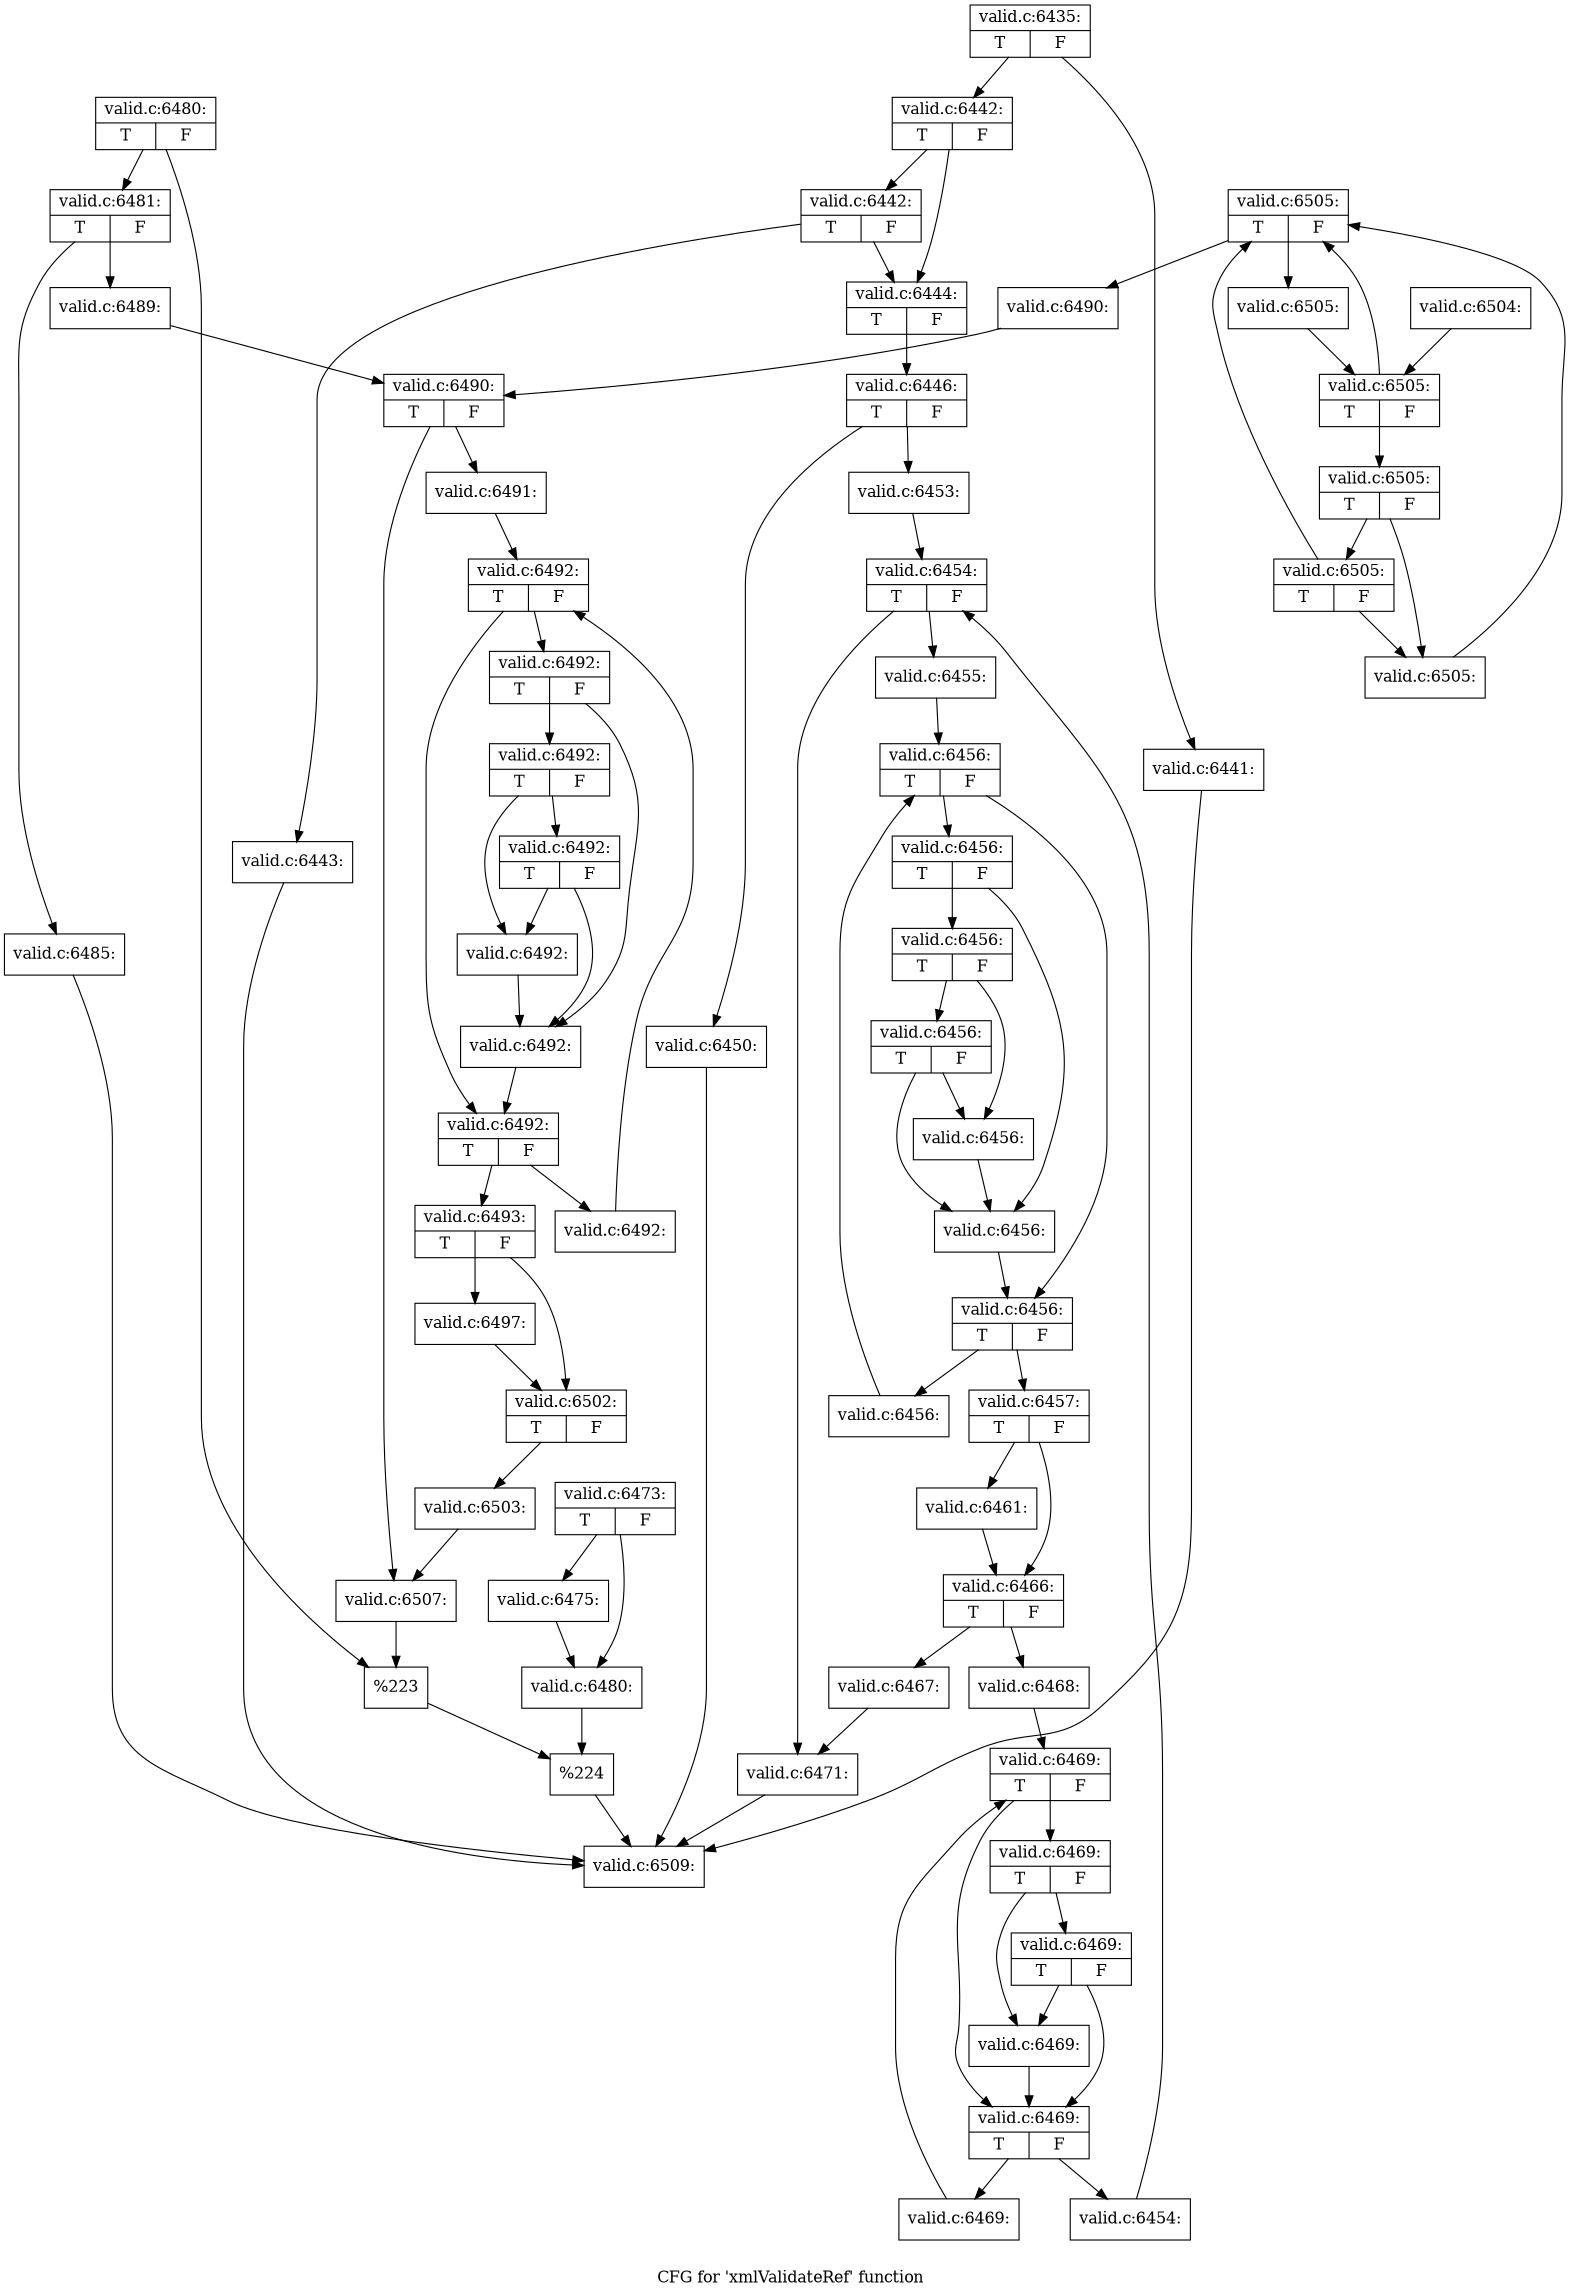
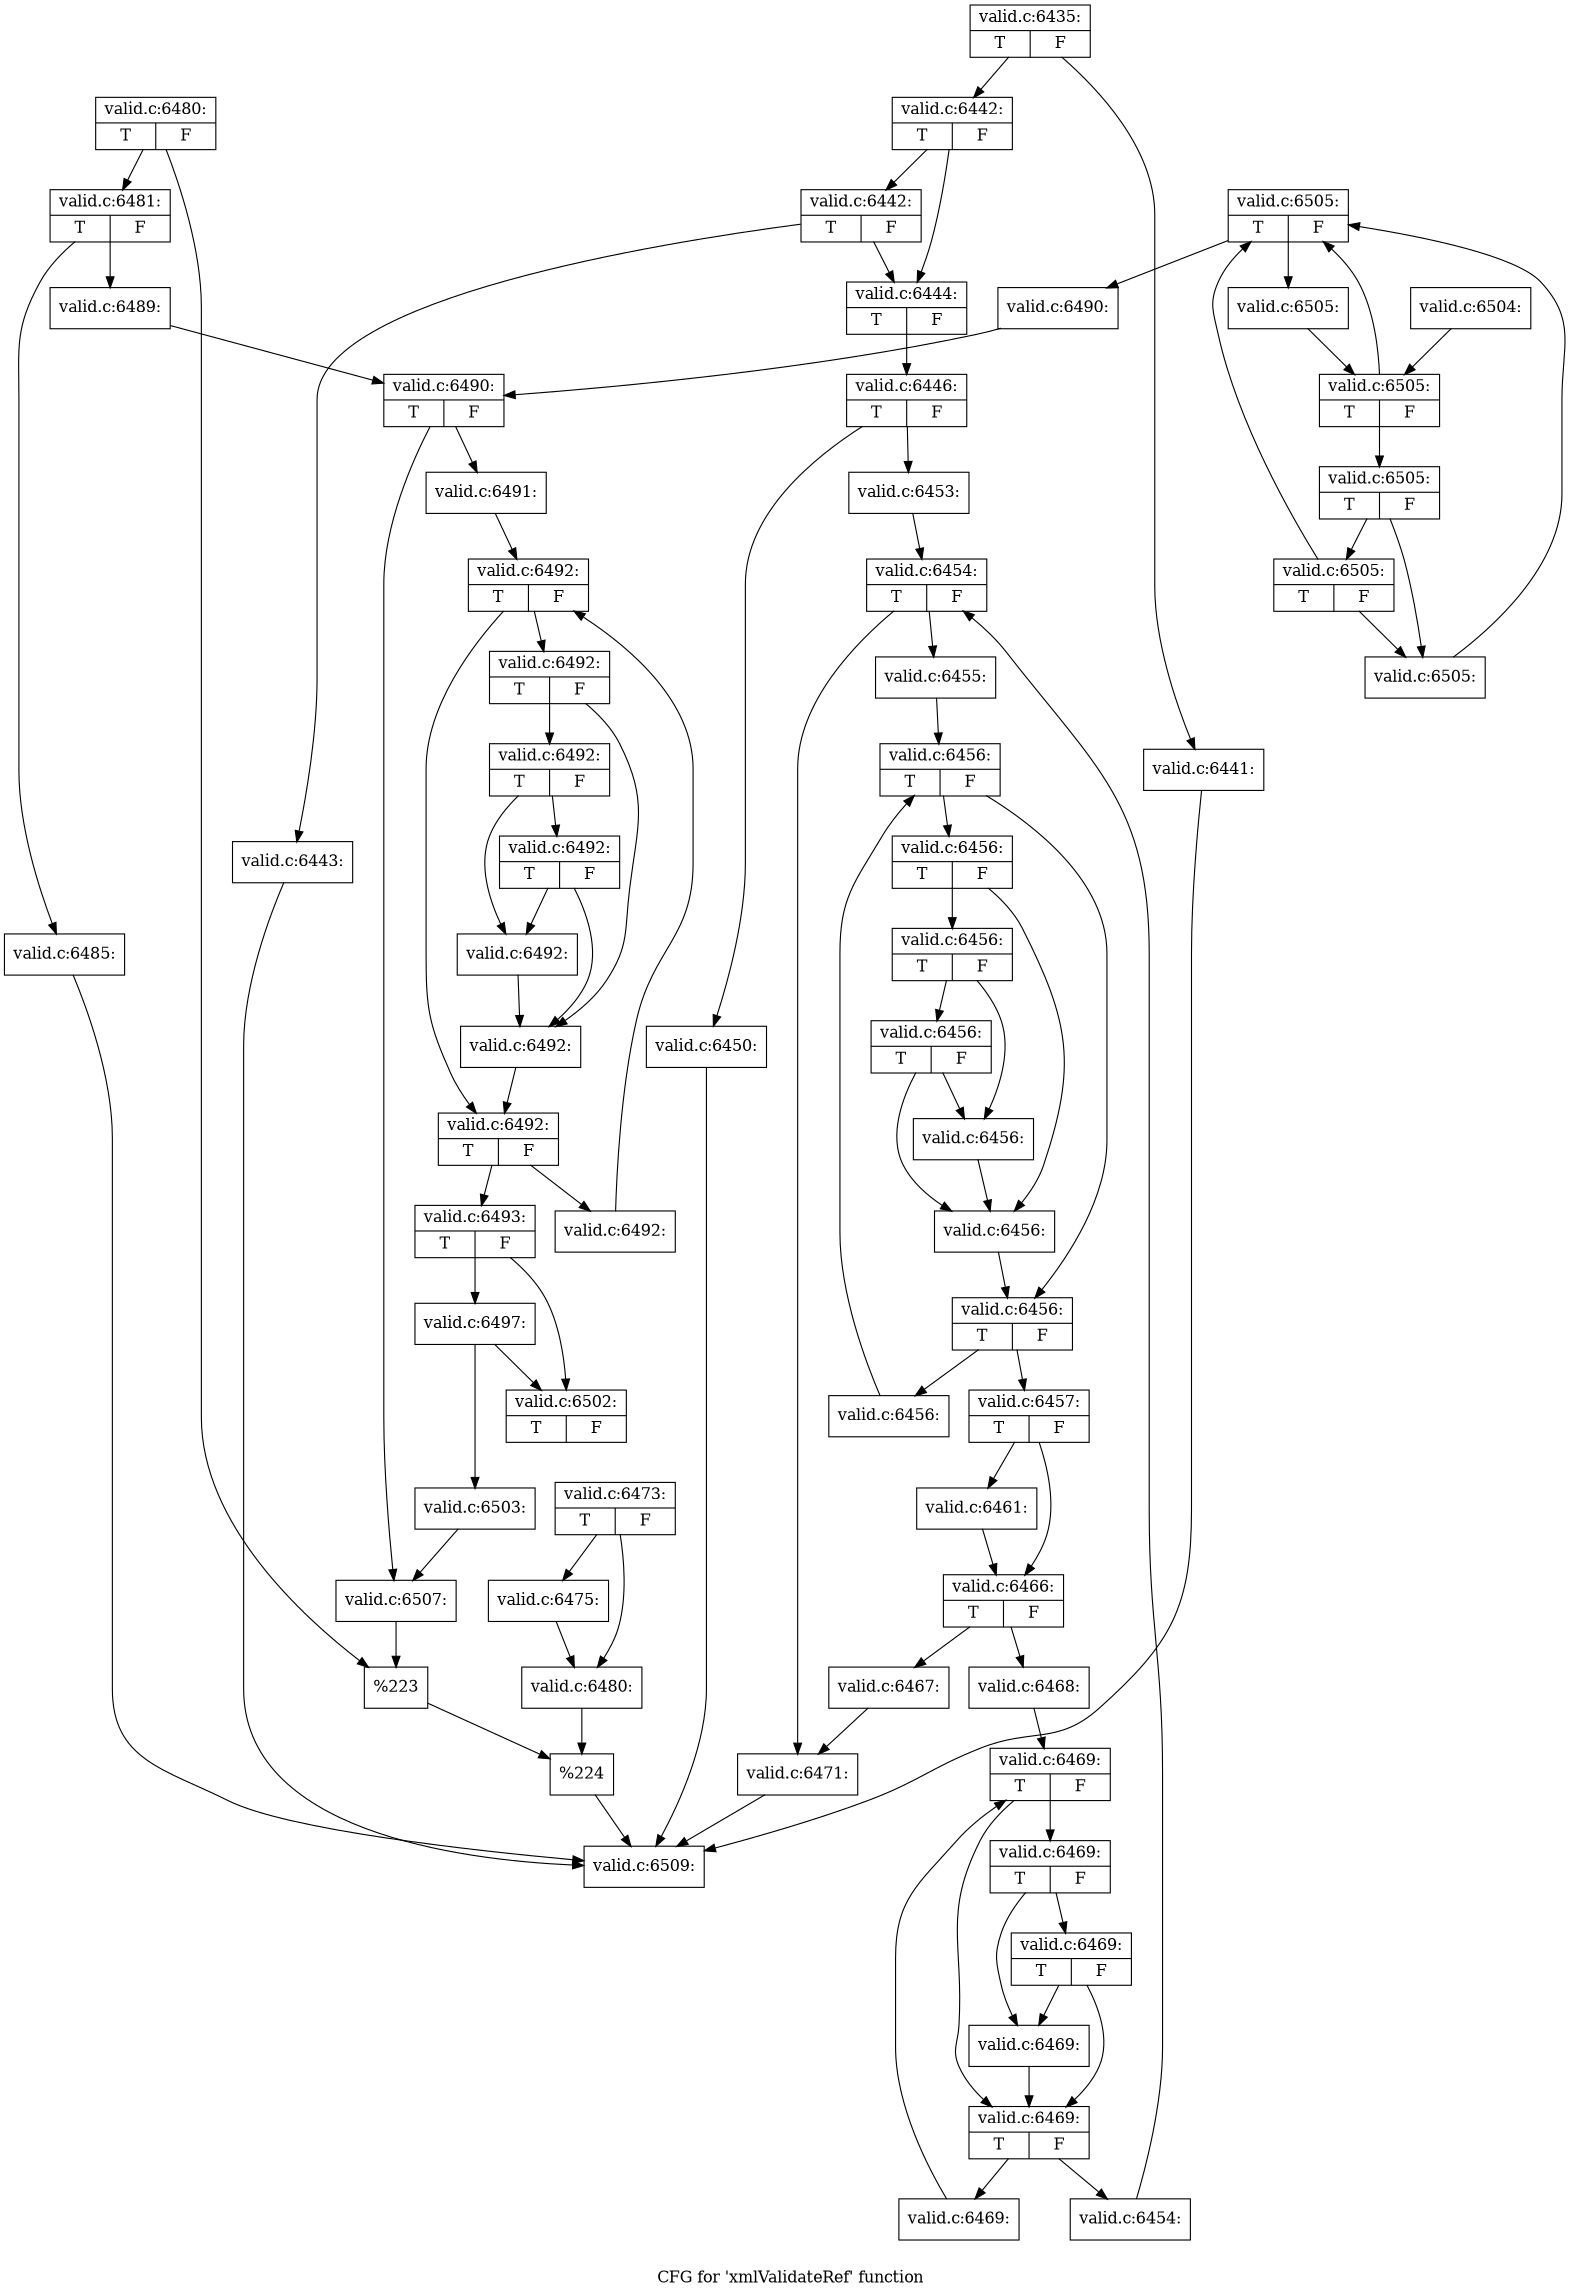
edge "valid.c:6502:" -> "valid.c:6503:": now "valid.c:6497:" -> "valid.c:6503:"
